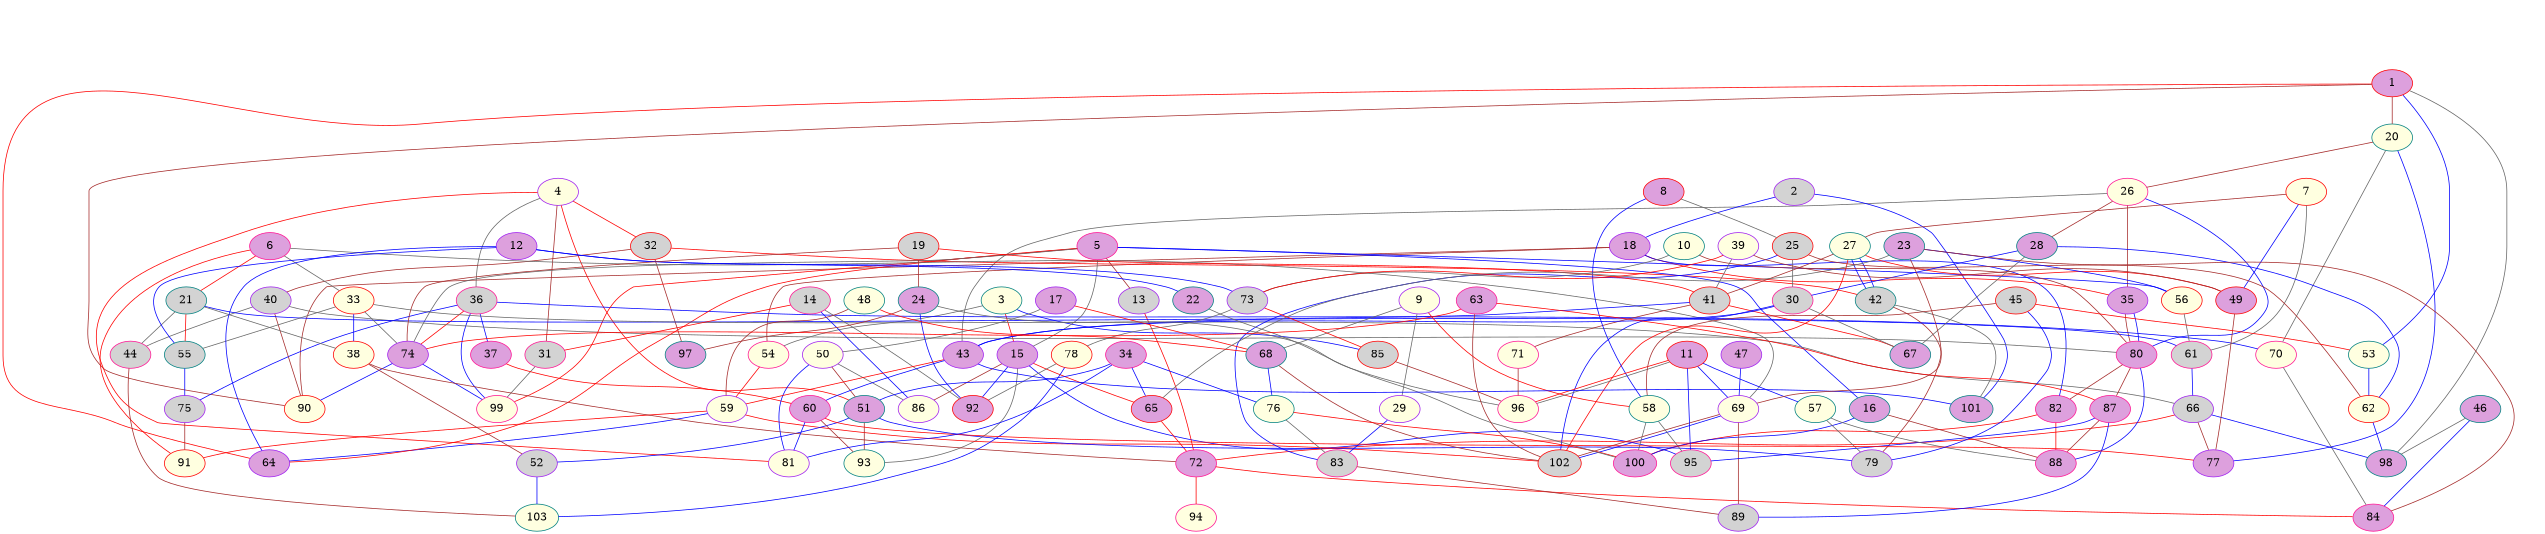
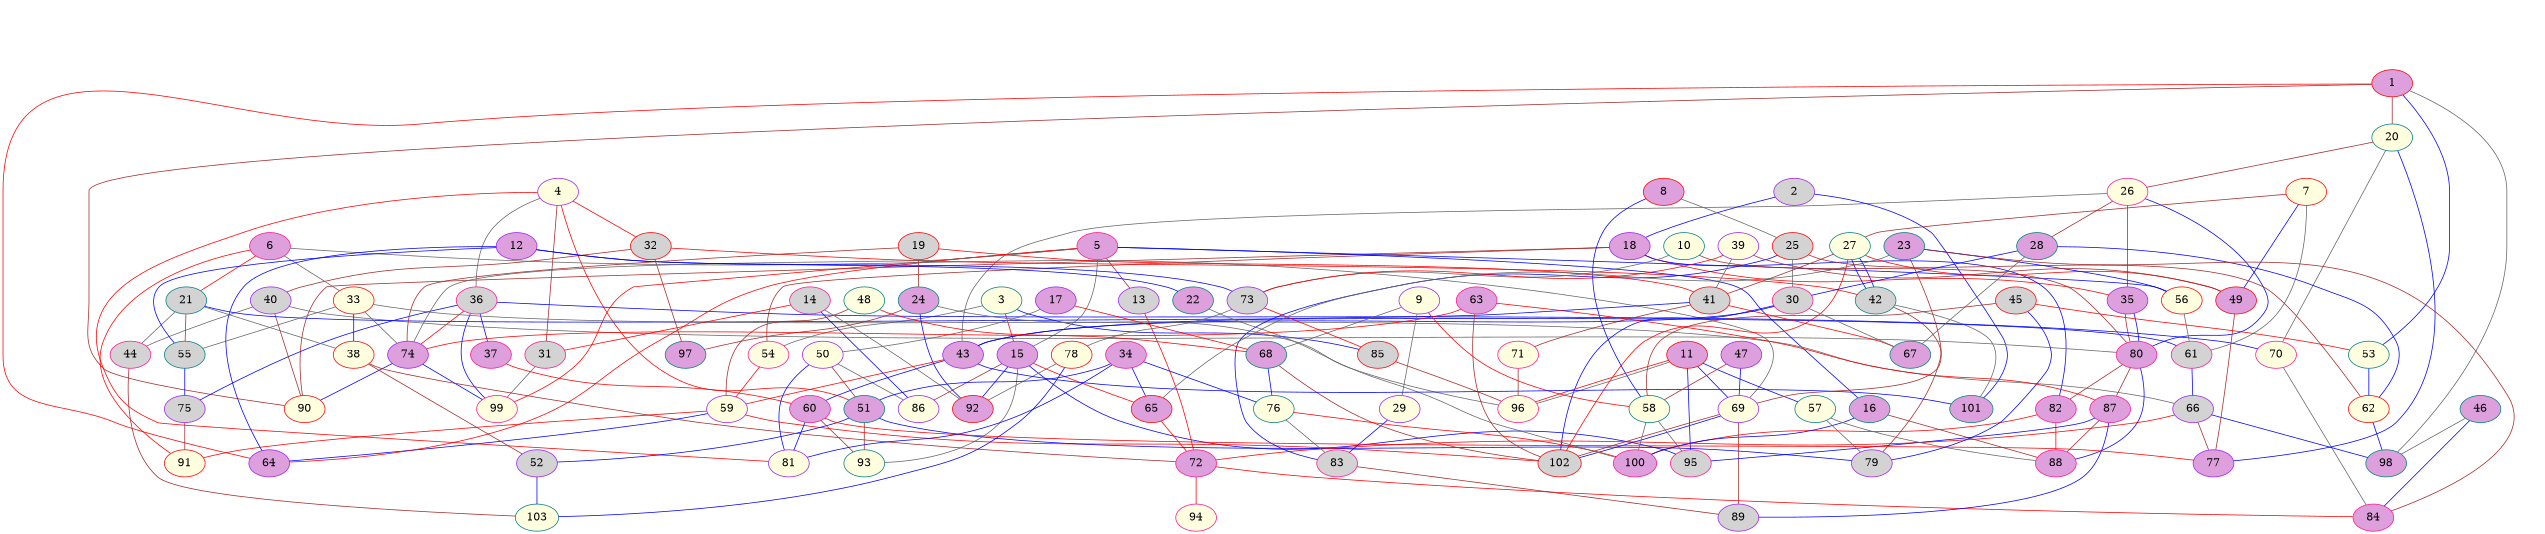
edge "47" -- "58": added
